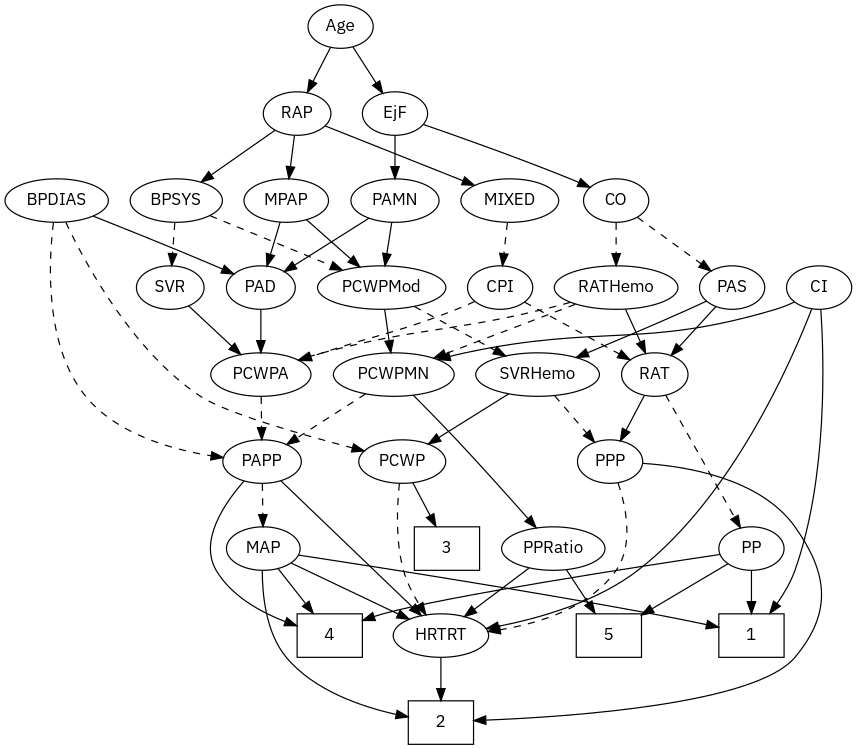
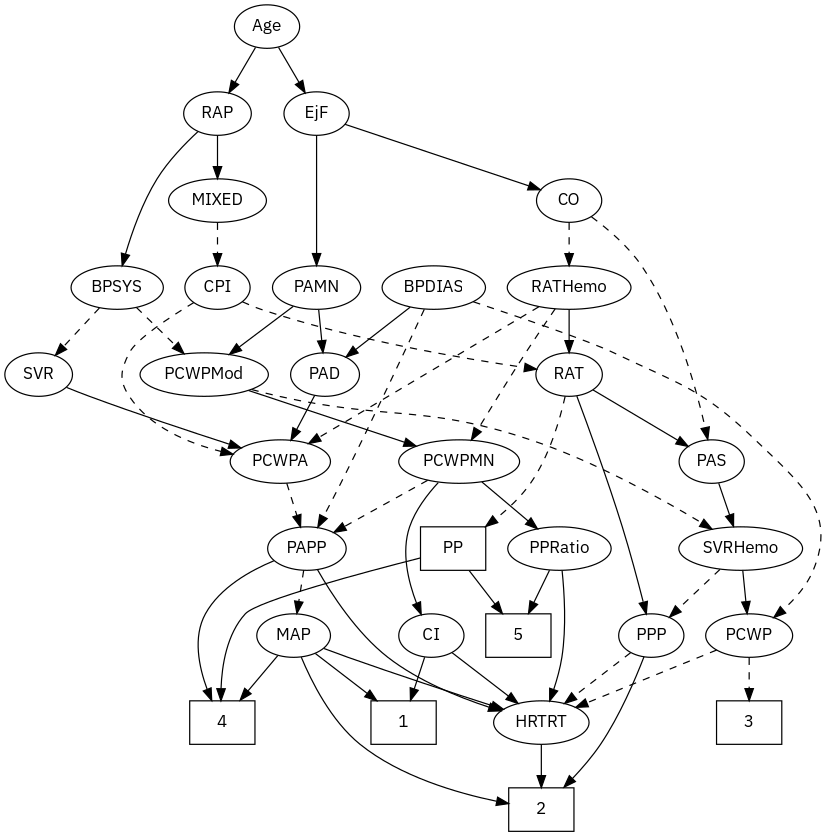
node "MPAP": removed
edge "PAS" -> "RAT": reversed
edge "CI" -> "PCWPMN": reversed
edge "PCWP" -> "3": style solid -> dashed
node "PP": shape ellipse -> box
edge "PP" -> "1": removed
